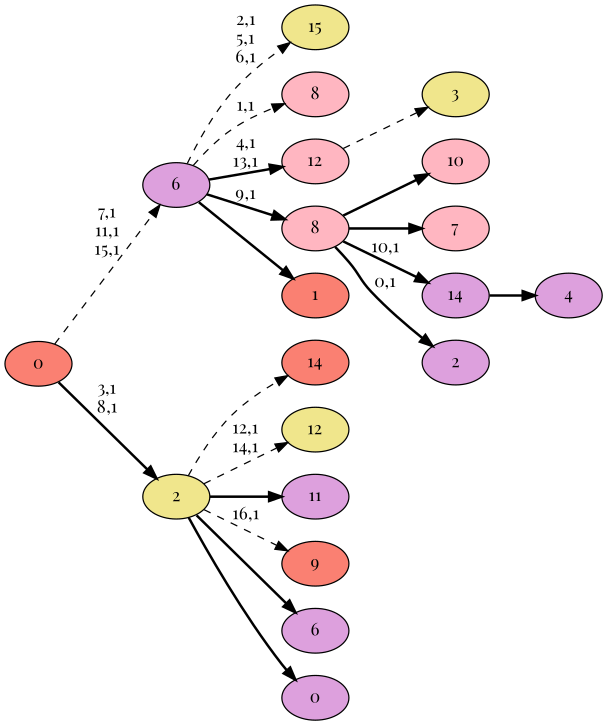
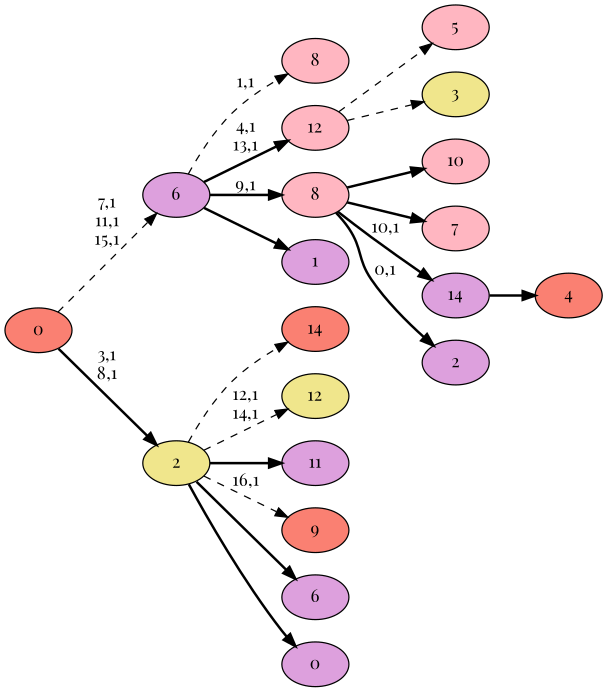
node "15": removed
node "5": added
node "1": fillcolor salmon -> plum
node "4": fillcolor plum -> salmon
